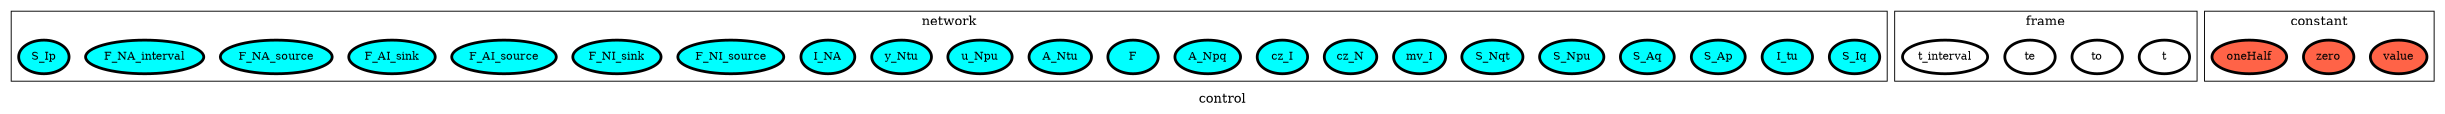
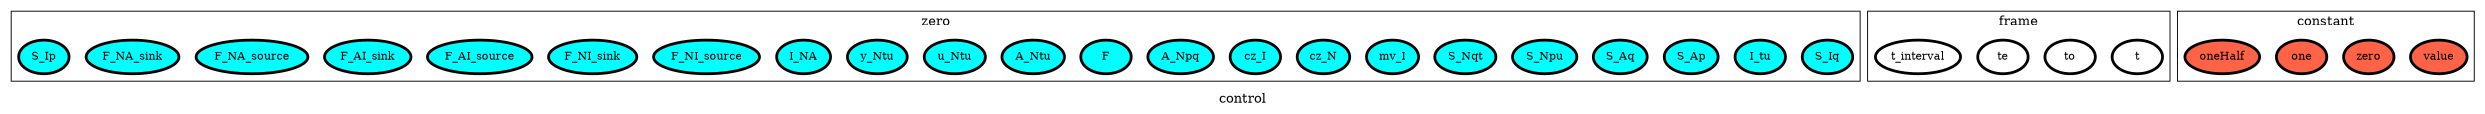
cluster "network": label "network" -> "zero"
node "F_NA_interval": label "F_NA_interval" -> "F_NA_sink"
node "u_Npu": label "u_Npu" -> "u_Ntu"
node "one": added
